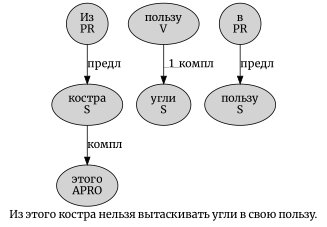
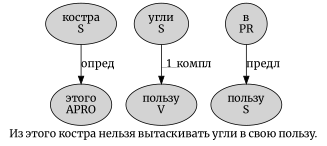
node "Из PR": removed
edge "пользу V" -> "угли S": reversed
edge "костра S" -> "этого APRO": label "компл" -> "опред"
